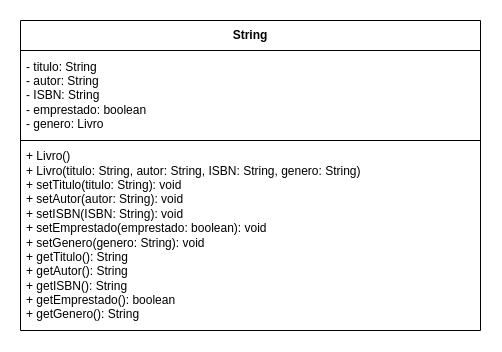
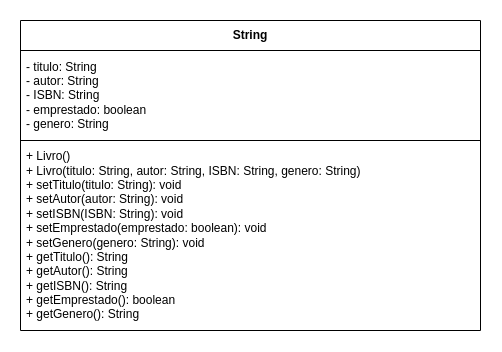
node "- titulo: String - autor: String - ISBN: String - emprestado: boolean - genero: Livro": label "- titulo: String - autor: String - ISBN: String - emprestado: boolean - genero: Livro" -> "- titulo: String - autor: String - ISBN: String - emprestado: boolean - genero: String"
